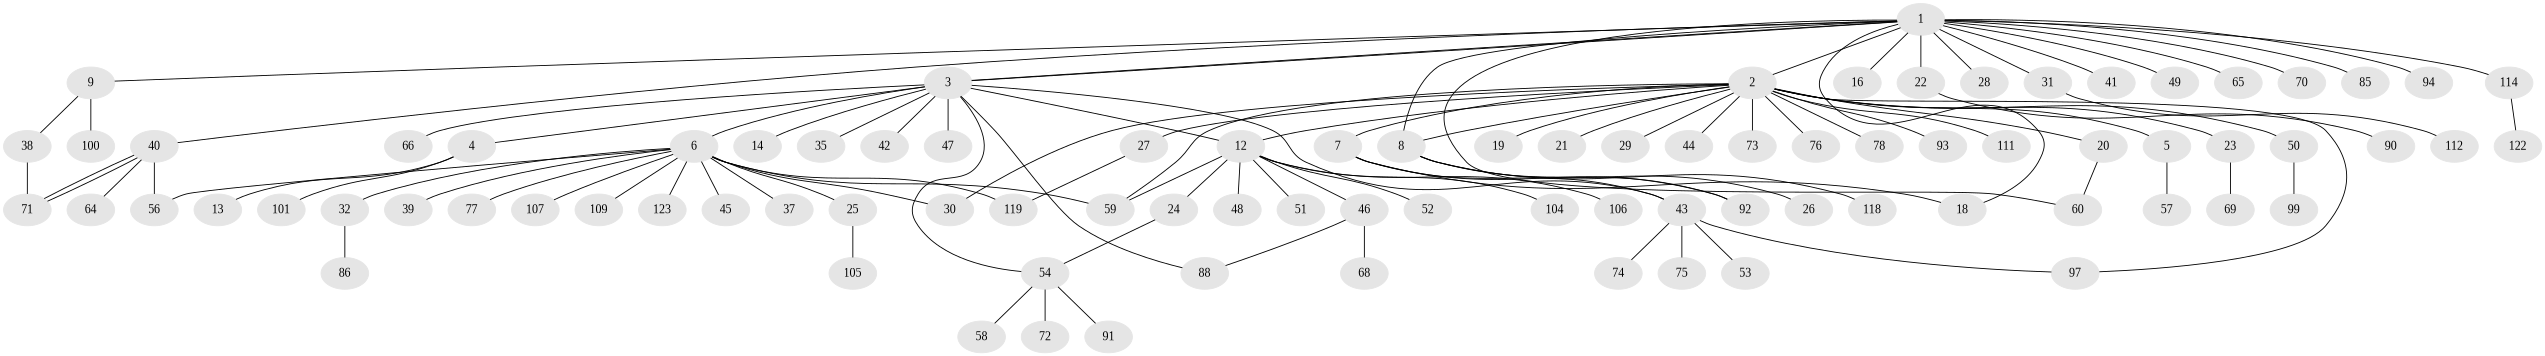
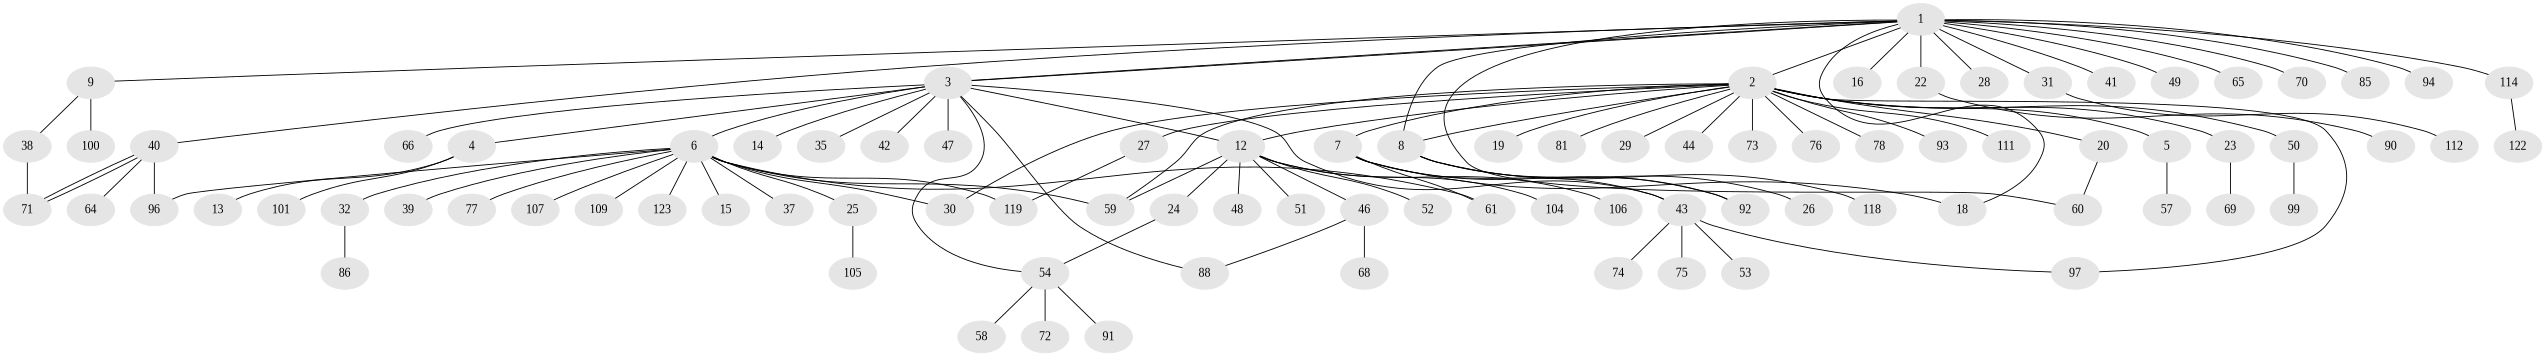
node "21": label "21" -> "81"
node "56": label "56" -> "96"
node "45": label "45" -> "15"
node "61": added
